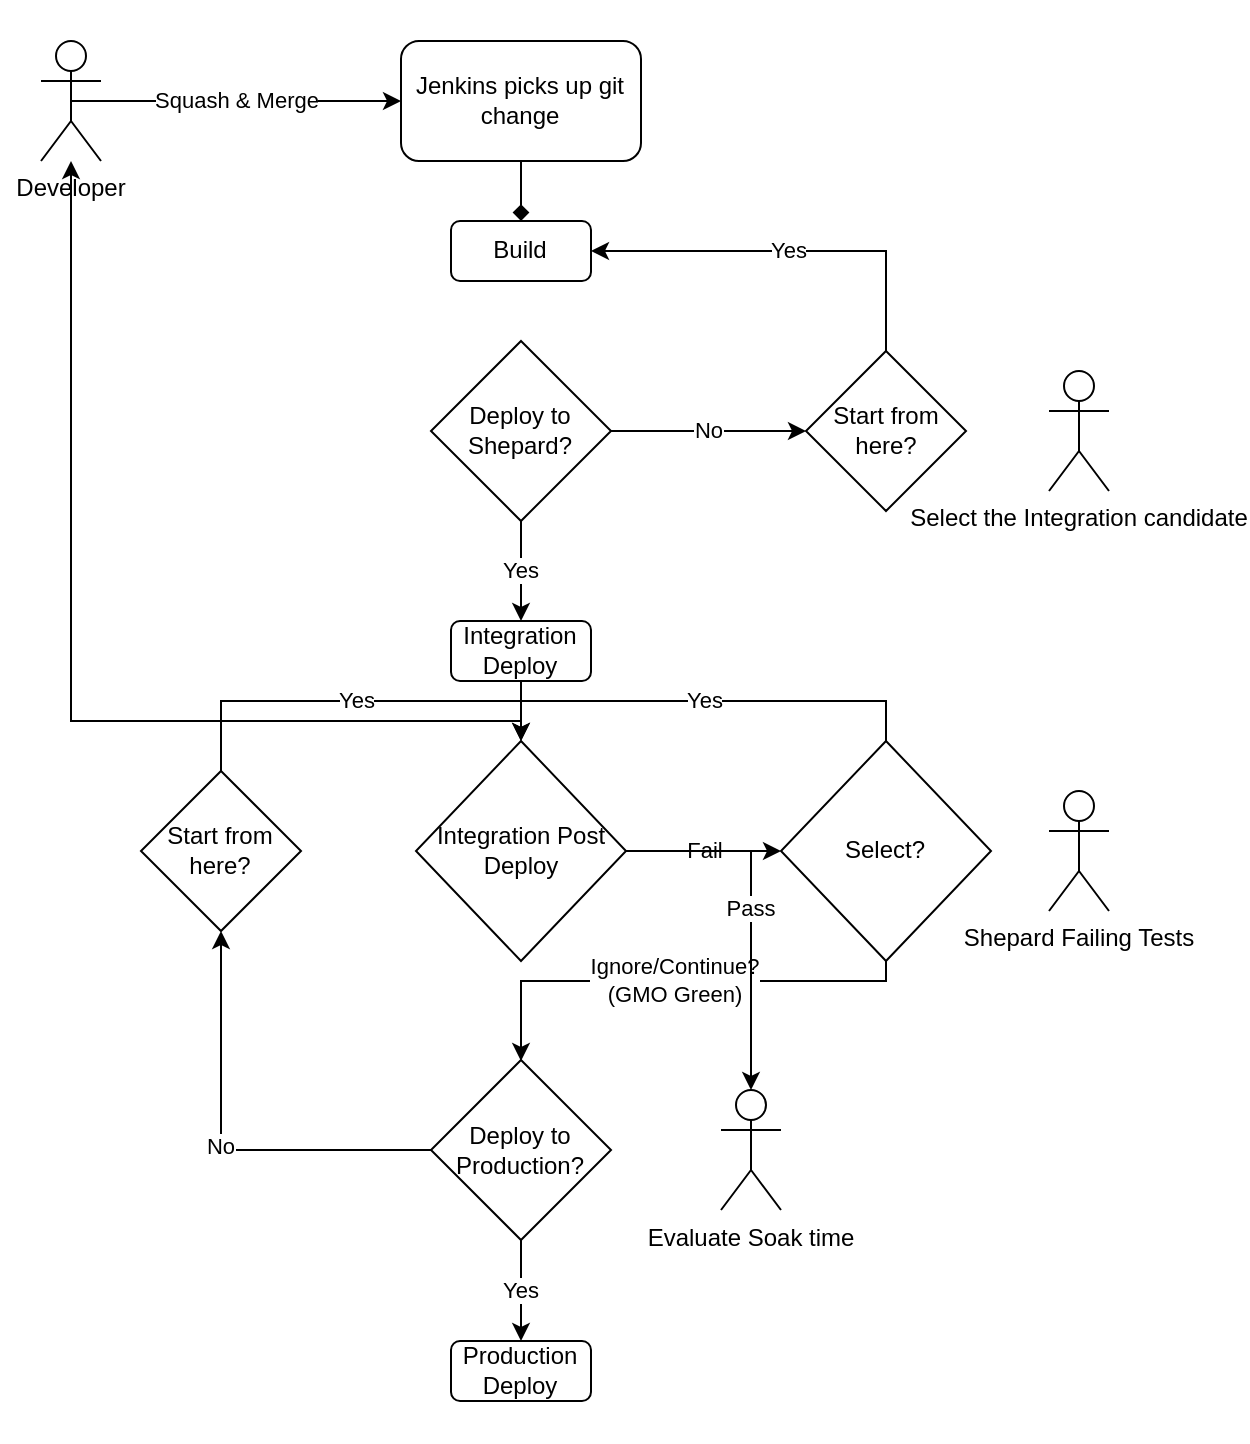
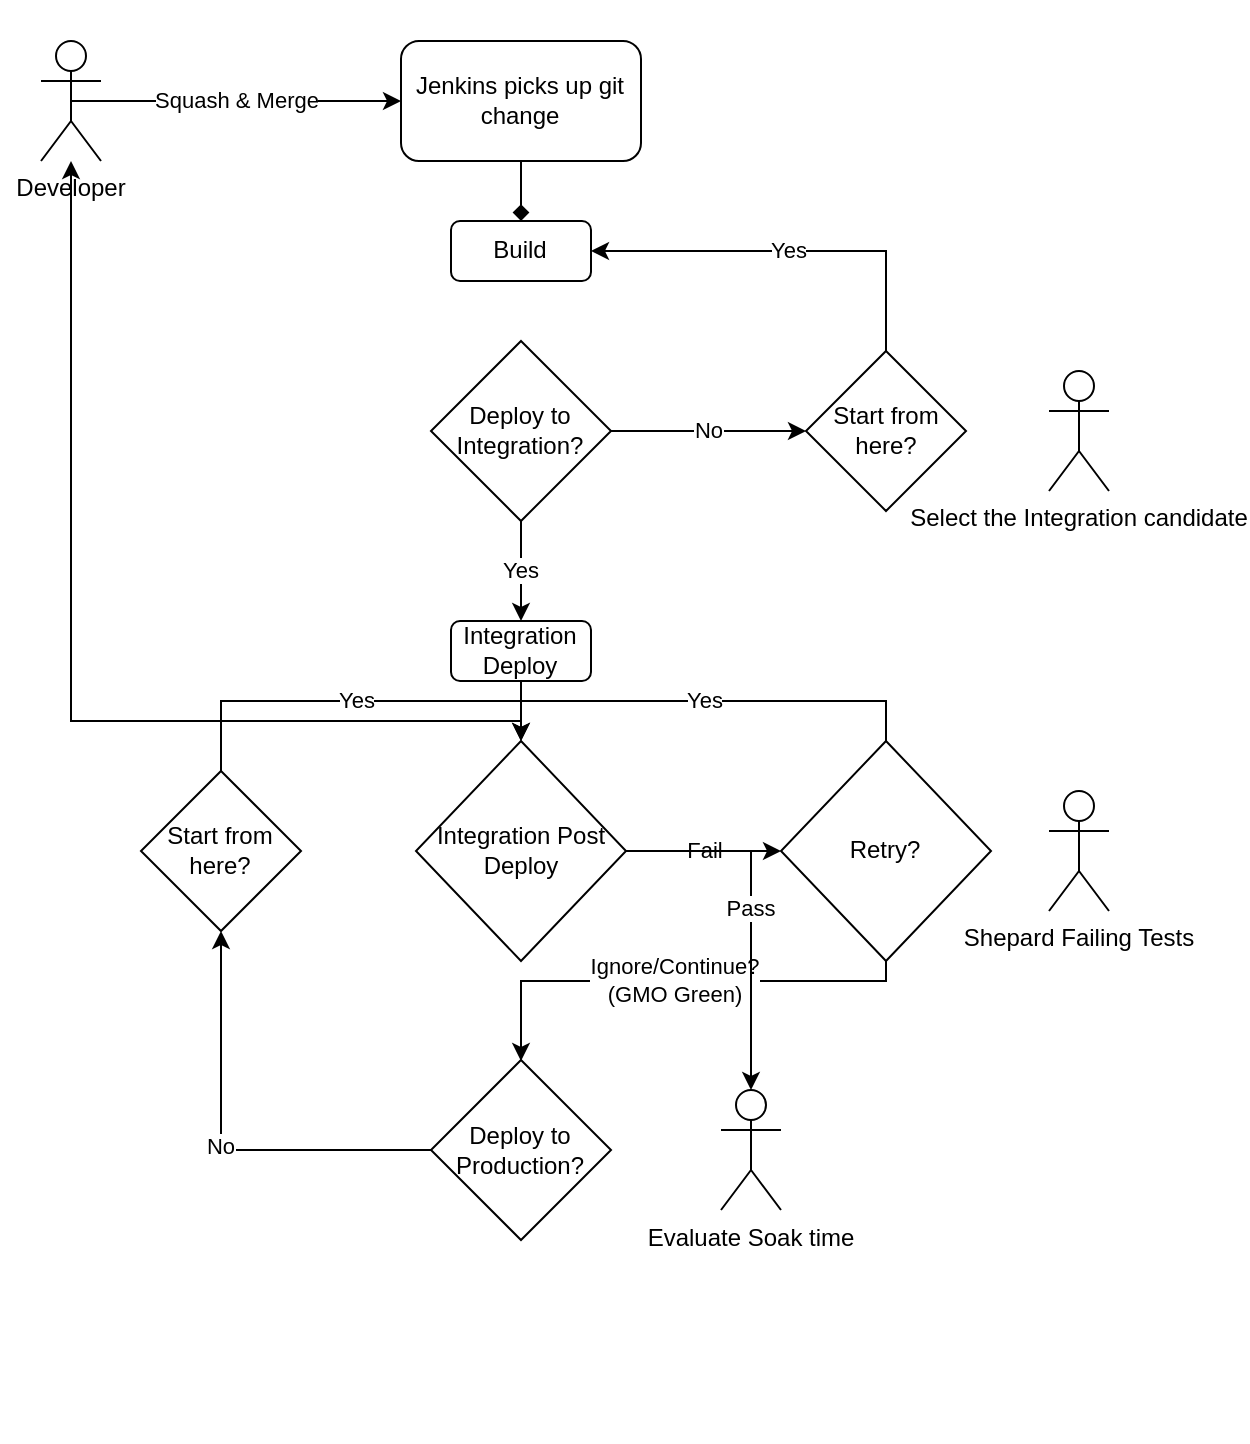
node "Deploy to Shepard?": label "Deploy to Shepard?" -> "Deploy to Integration?"
node "Select?": label "Select?" -> "Retry?"
edge "Deploy to Production?" -> "Production Deploy": removed, label "Yes"
node "Production Deploy": removed
